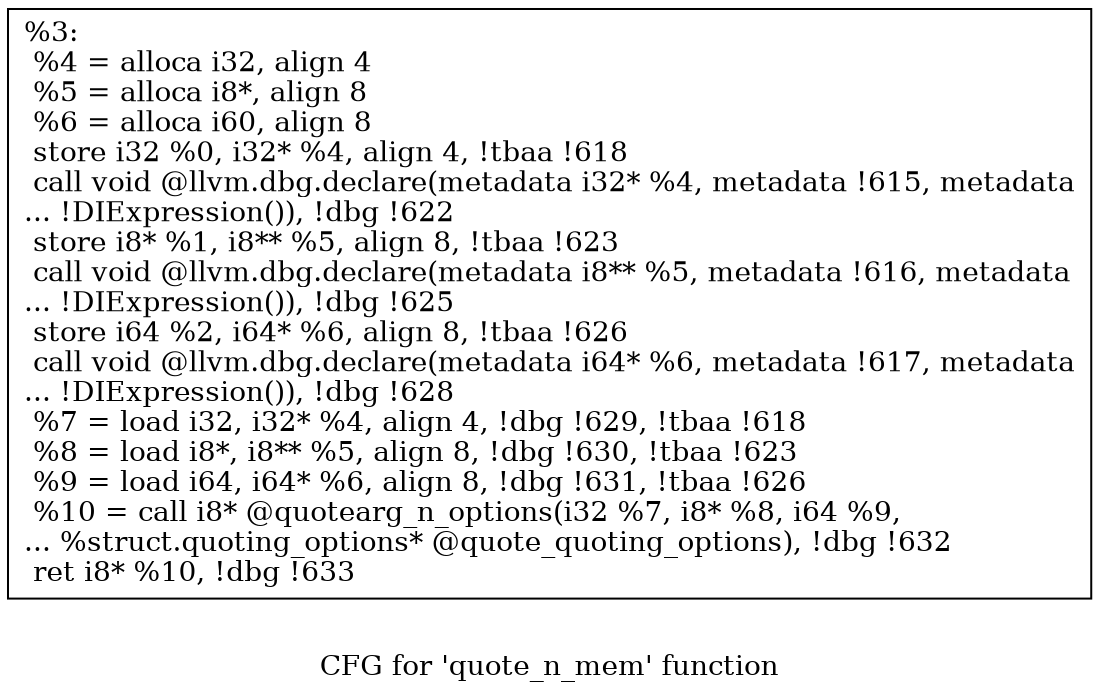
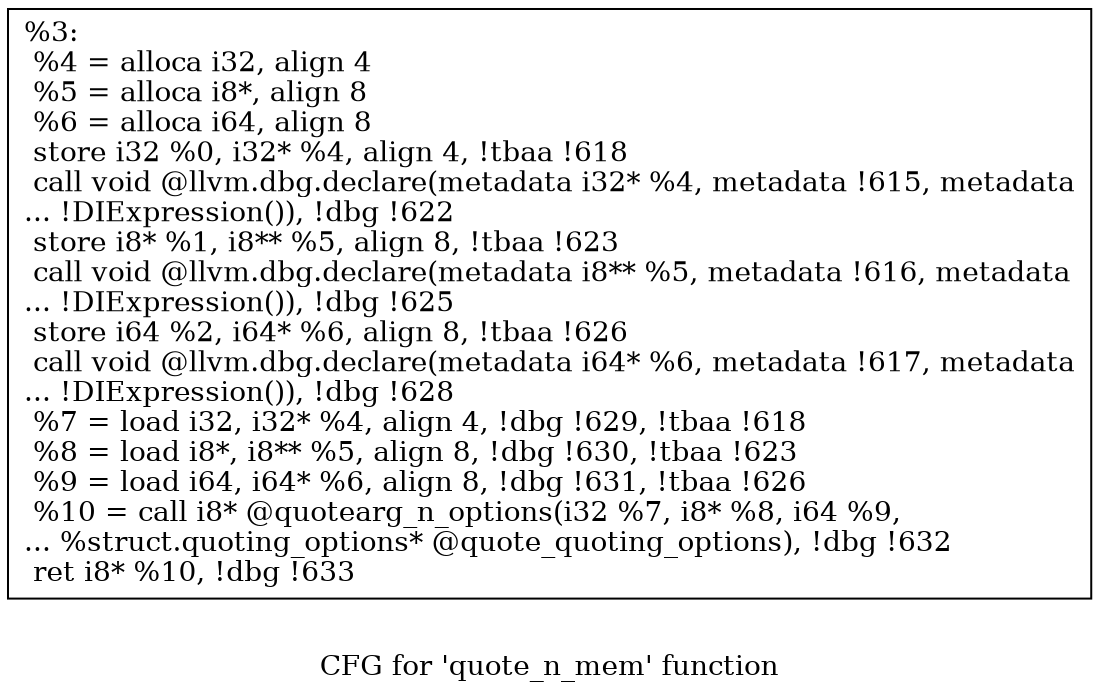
node "%3:": text "%6 = alloca i60, align 8" -> "%6 = alloca i64, align 8"
